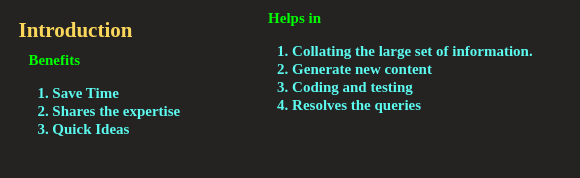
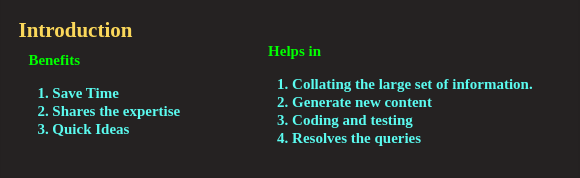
node "Helps in Collating the large set of information. Generate new content Coding and testing Resolves the queries": moved (417, 69) -> (417, 102)
